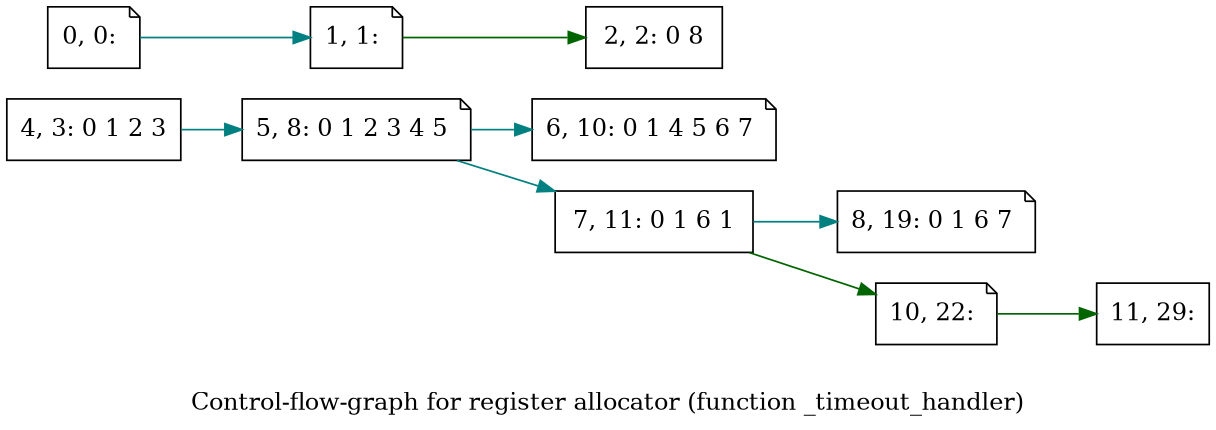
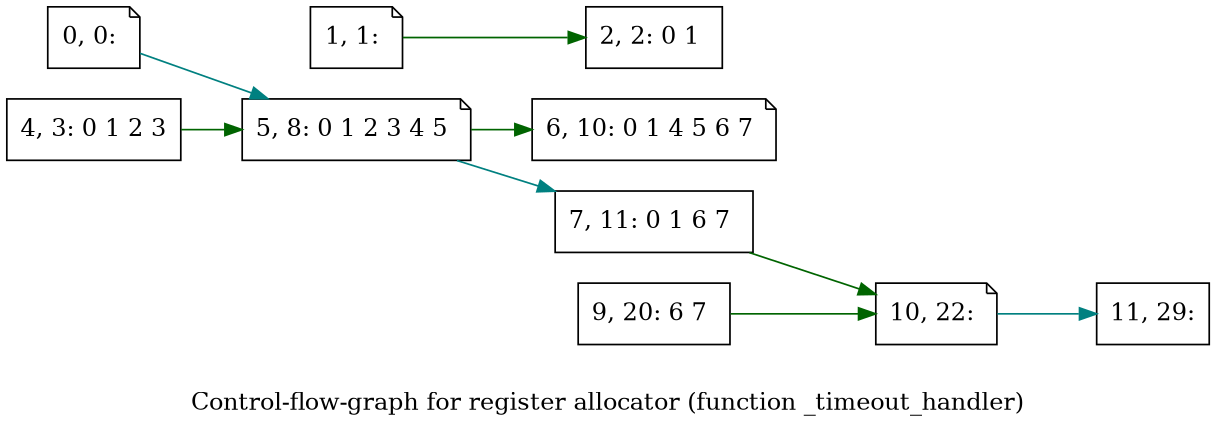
edge "0, 0:" -> "1, 1:": now "0, 0:" -> "5, 8: 0 1 2 3 4 5"
node "2, 2: 0 8": label "2, 2: 0 8" -> "2, 2: 0 1"
edge "4, 3: 0 1 2 3" -> "5, 8: 0 1 2 3 4 5": color teal -> darkgreen
edge "5, 8: 0 1 2 3 4 5" -> "6, 10: 0 1 4 5 6 7": color teal -> darkgreen
node "7, 11: 0 1 6 1": label "7, 11: 0 1 6 1" -> "7, 11: 0 1 6 7"
node "8, 19: 0 1 6 7": removed
node "9, 20: 6 7": added
edge "10, 22:" -> "11, 29:": color darkgreen -> teal
